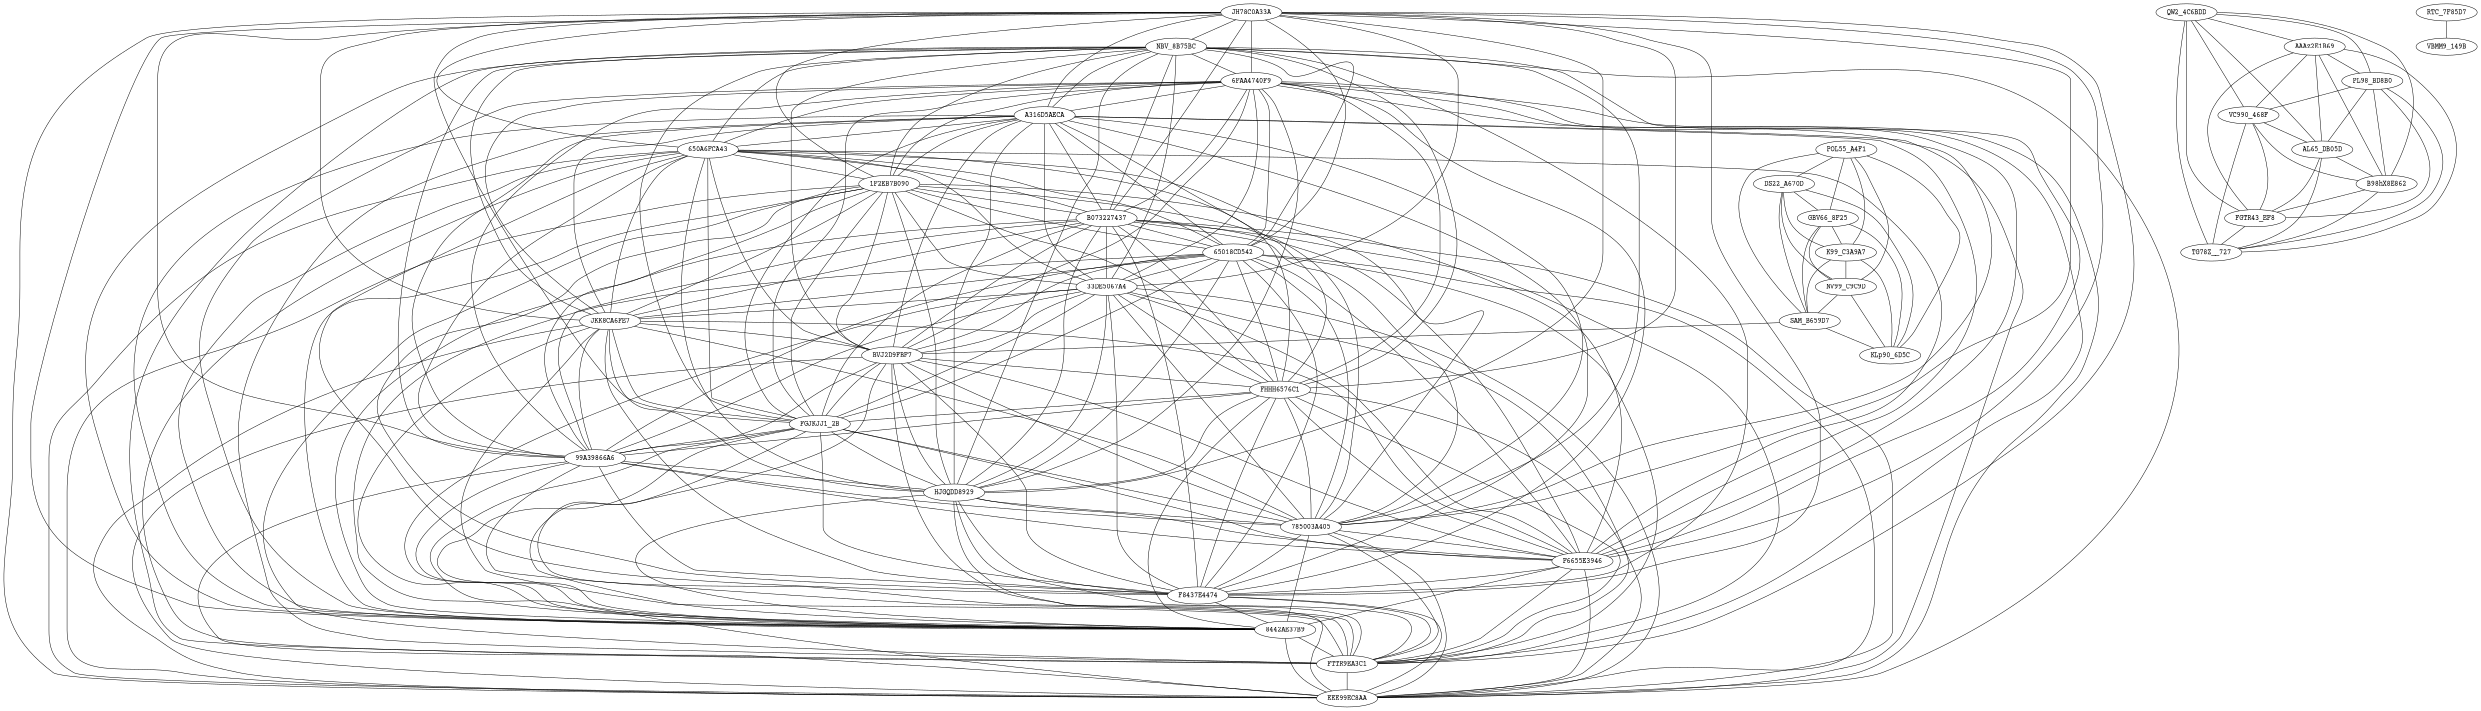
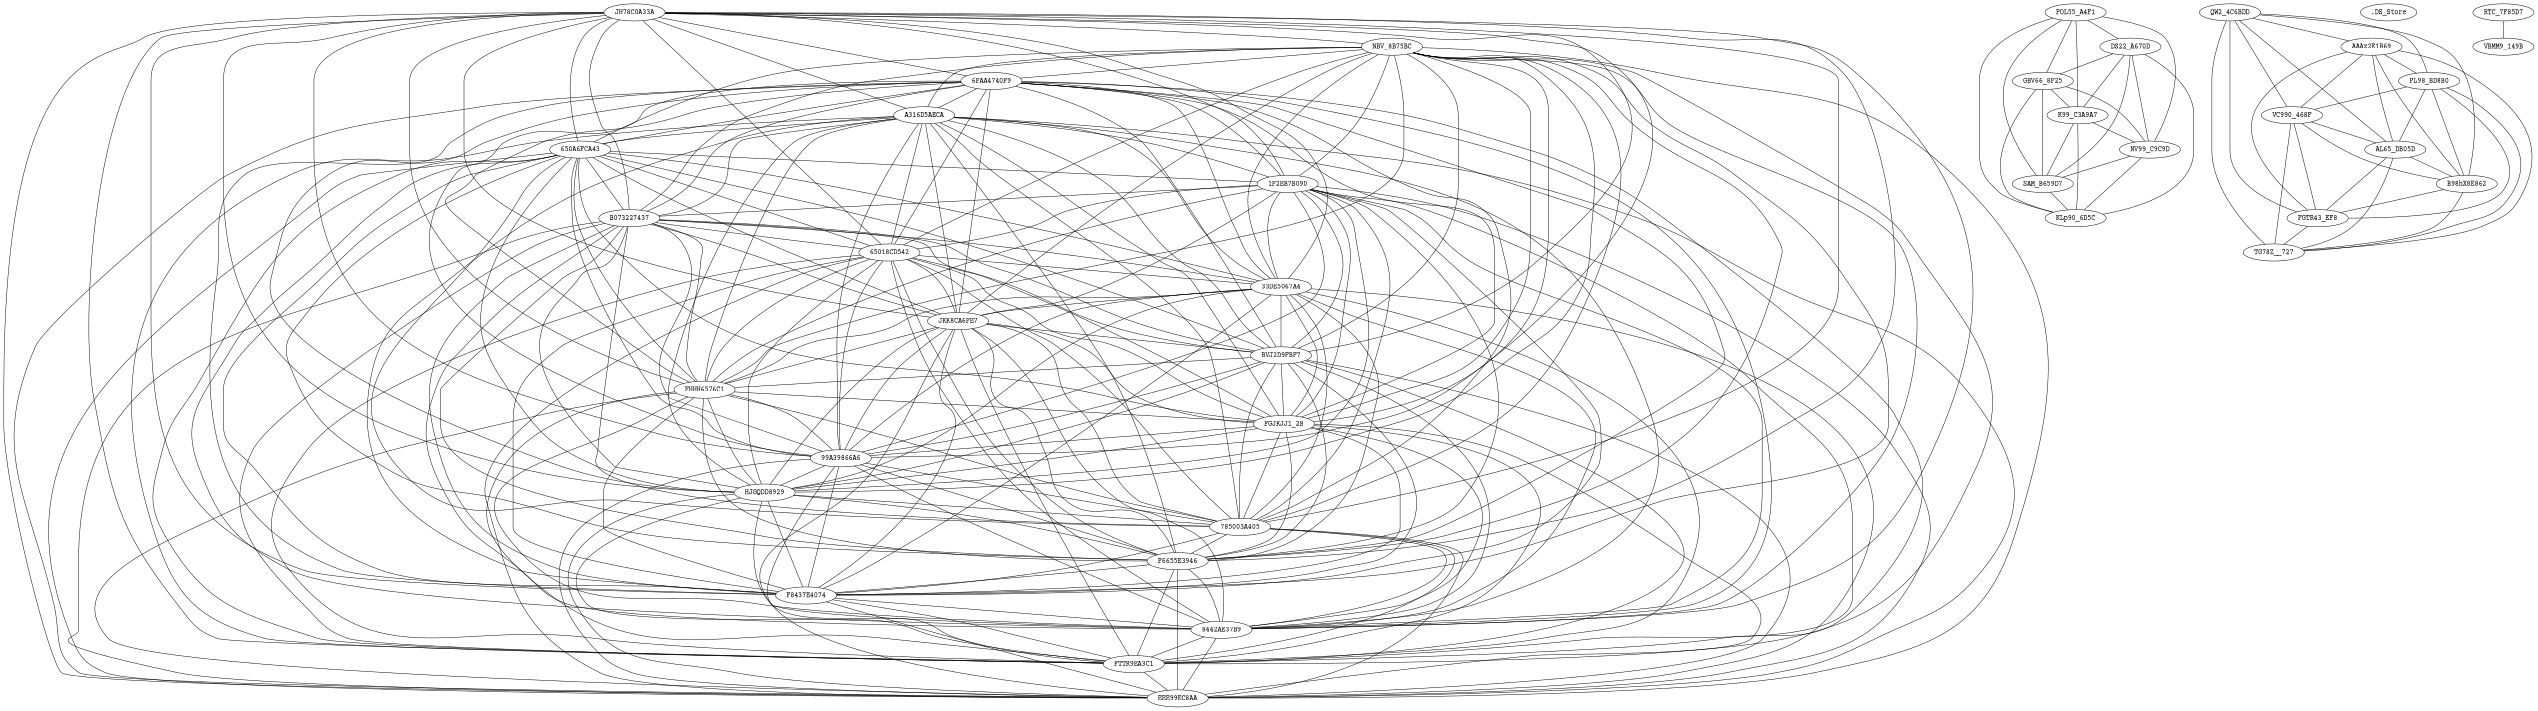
node ".DS_Store": added
edge "SAM_B659D7" -- "BVJ2D9FBF7": now "JH78C0A33A" -- "BVJ2D9FBF7"
edge "JKK8CA6FE7" -- "FHHH6576C1": added
node "F8437E4474": label "F8437E4474" -> "F8437E4074"
